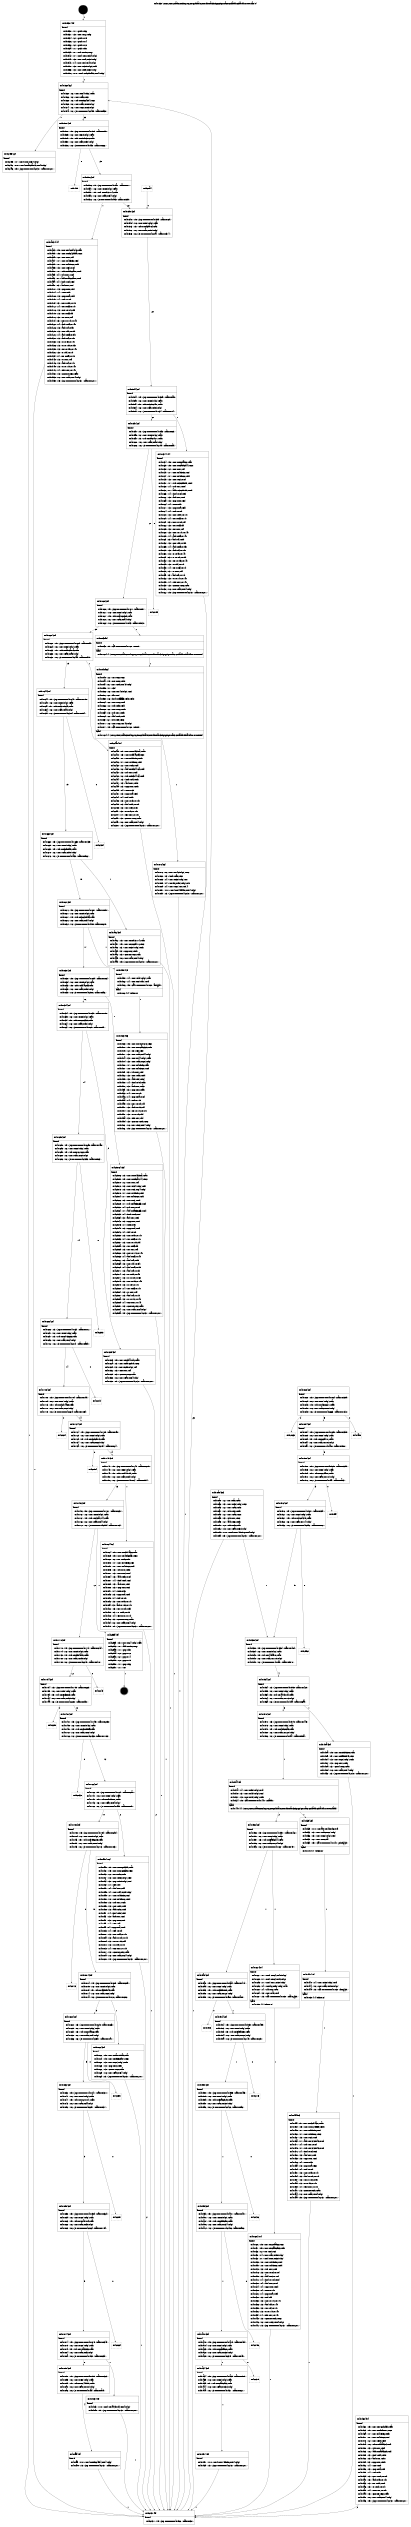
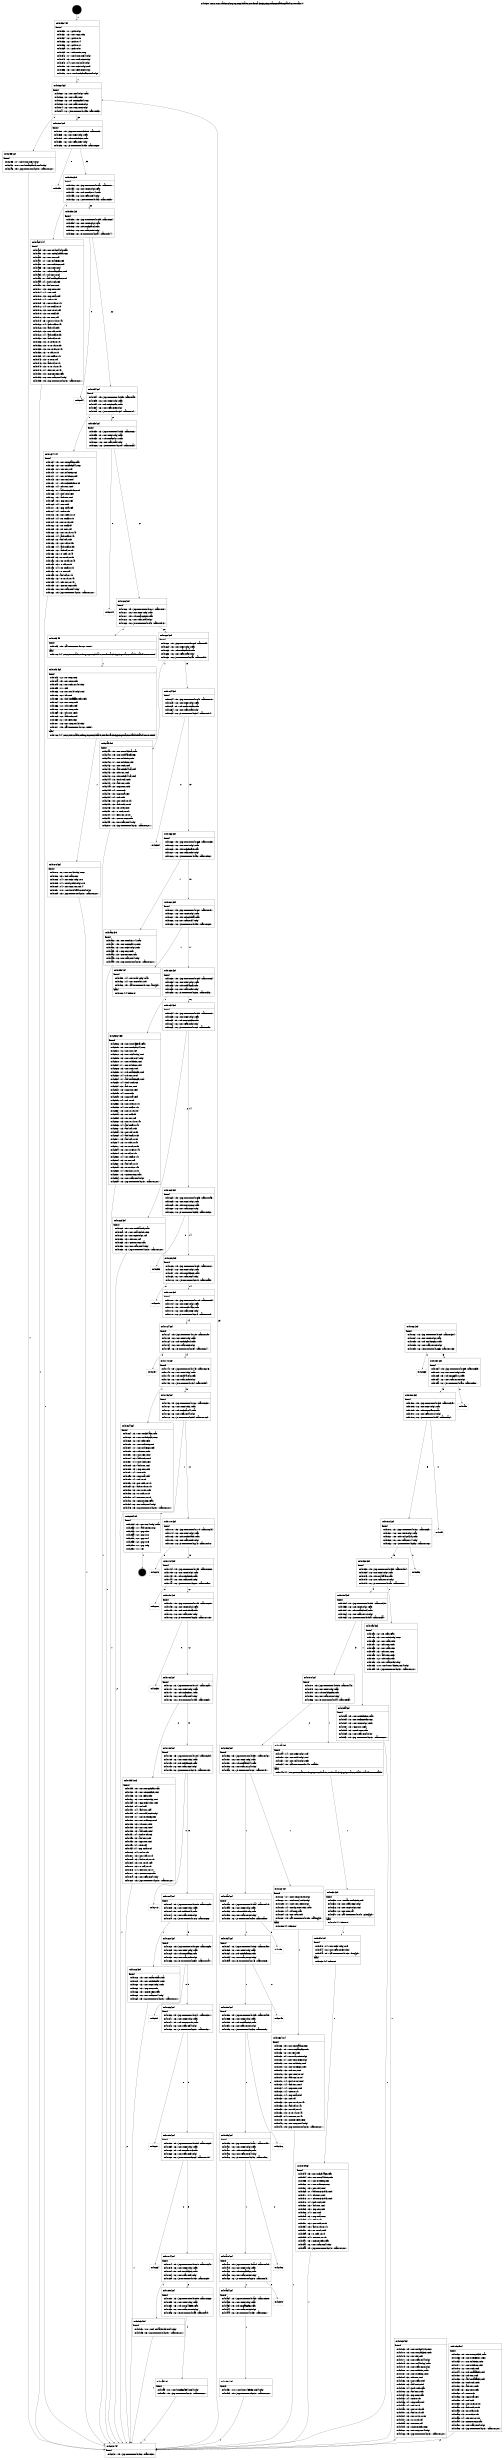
edge "0x4020a4" -> "0x4015b8 [28]": reversed
edge "0x401b5e [13]" -> "0x401b6b [96]": removed, label "1"
edge "0x4018c8 [28]" -> "0x401ab0": now "0x4018e4 [28]" -> "0x401ab0"
node "0x40261f": removed
edge "0x401ea0 [36]" -> "0x401938 [28]": reversed
edge "0x401f1a [15]" -> "0x40198c [28]": now "0x401970 [28]" -> "0x40198c [28]"
